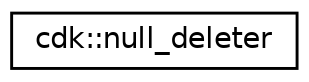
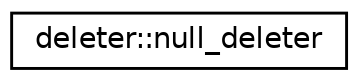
node "cdk::null_deleter": label "cdk::null_deleter" -> "deleter::null_deleter"
